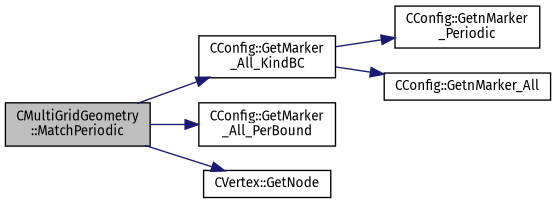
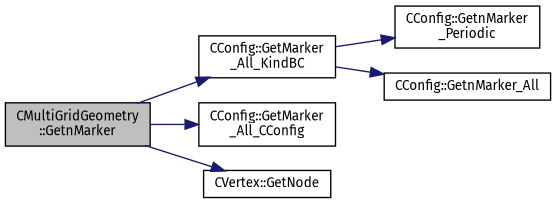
node "CMultiGridGeometry ::MatchPeriodic": label "CMultiGridGeometry ::MatchPeriodic" -> "CMultiGridGeometry ::GetnMarker"
node "CConfig::GetMarker _All_PerBound": label "CConfig::GetMarker _All_PerBound" -> "CConfig::GetMarker _All_CConfig"
